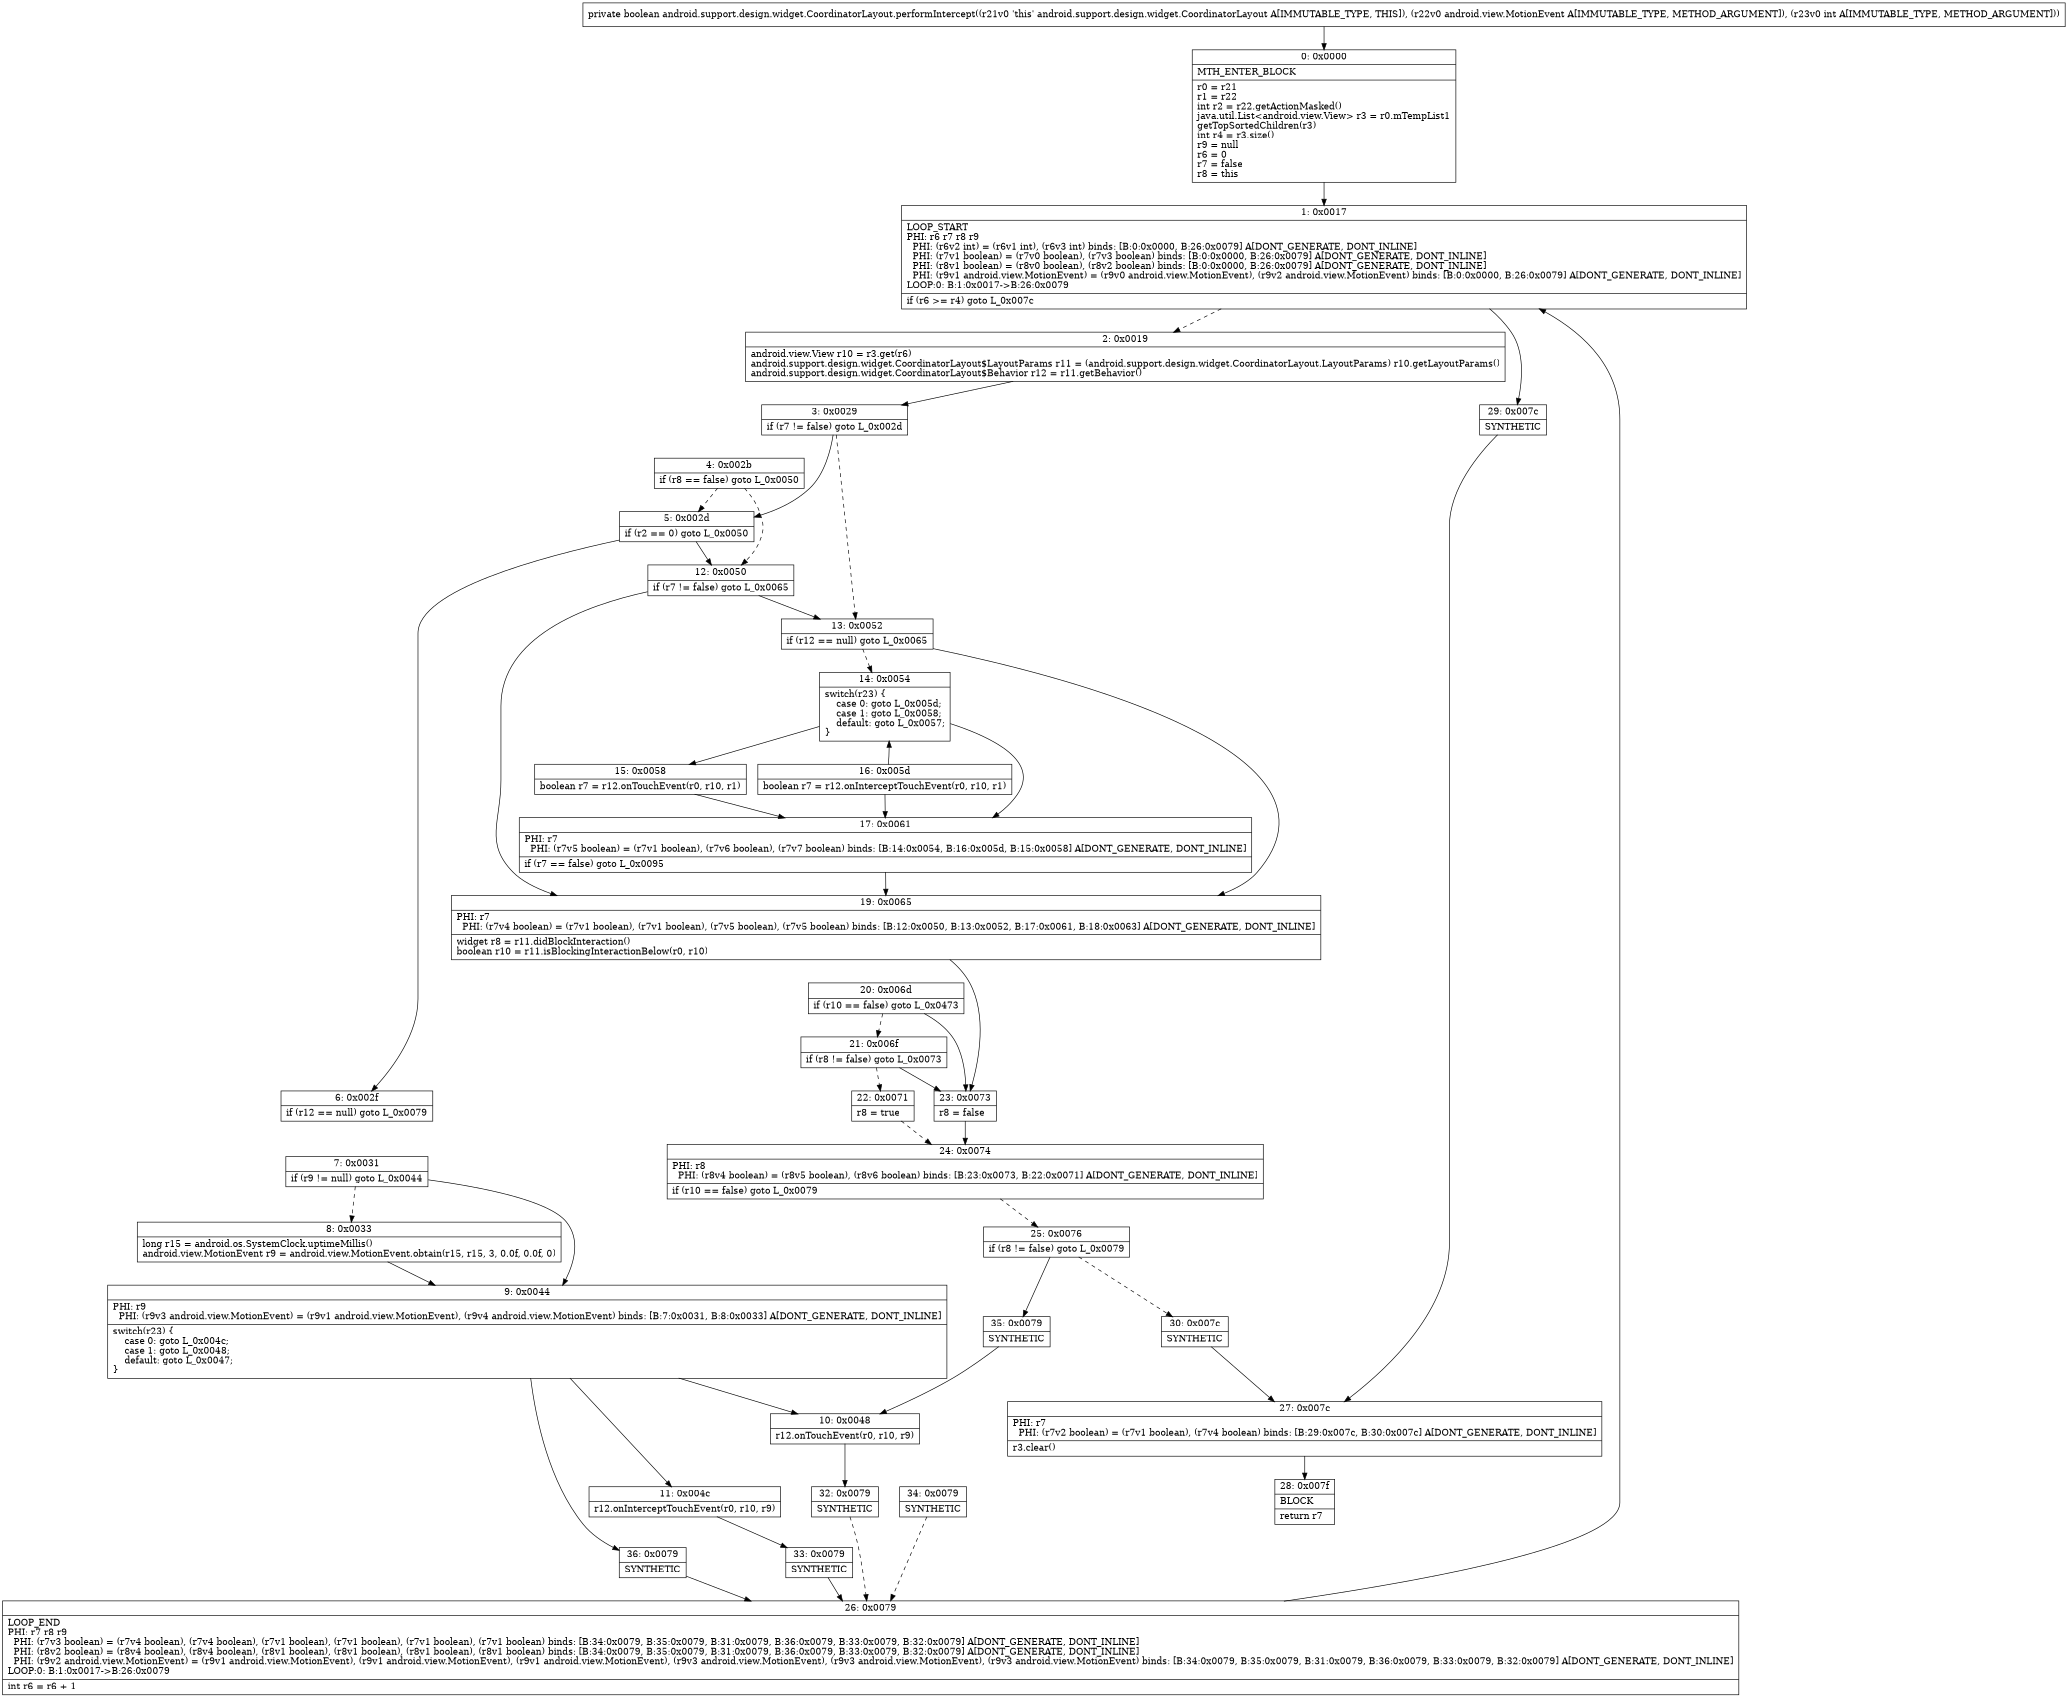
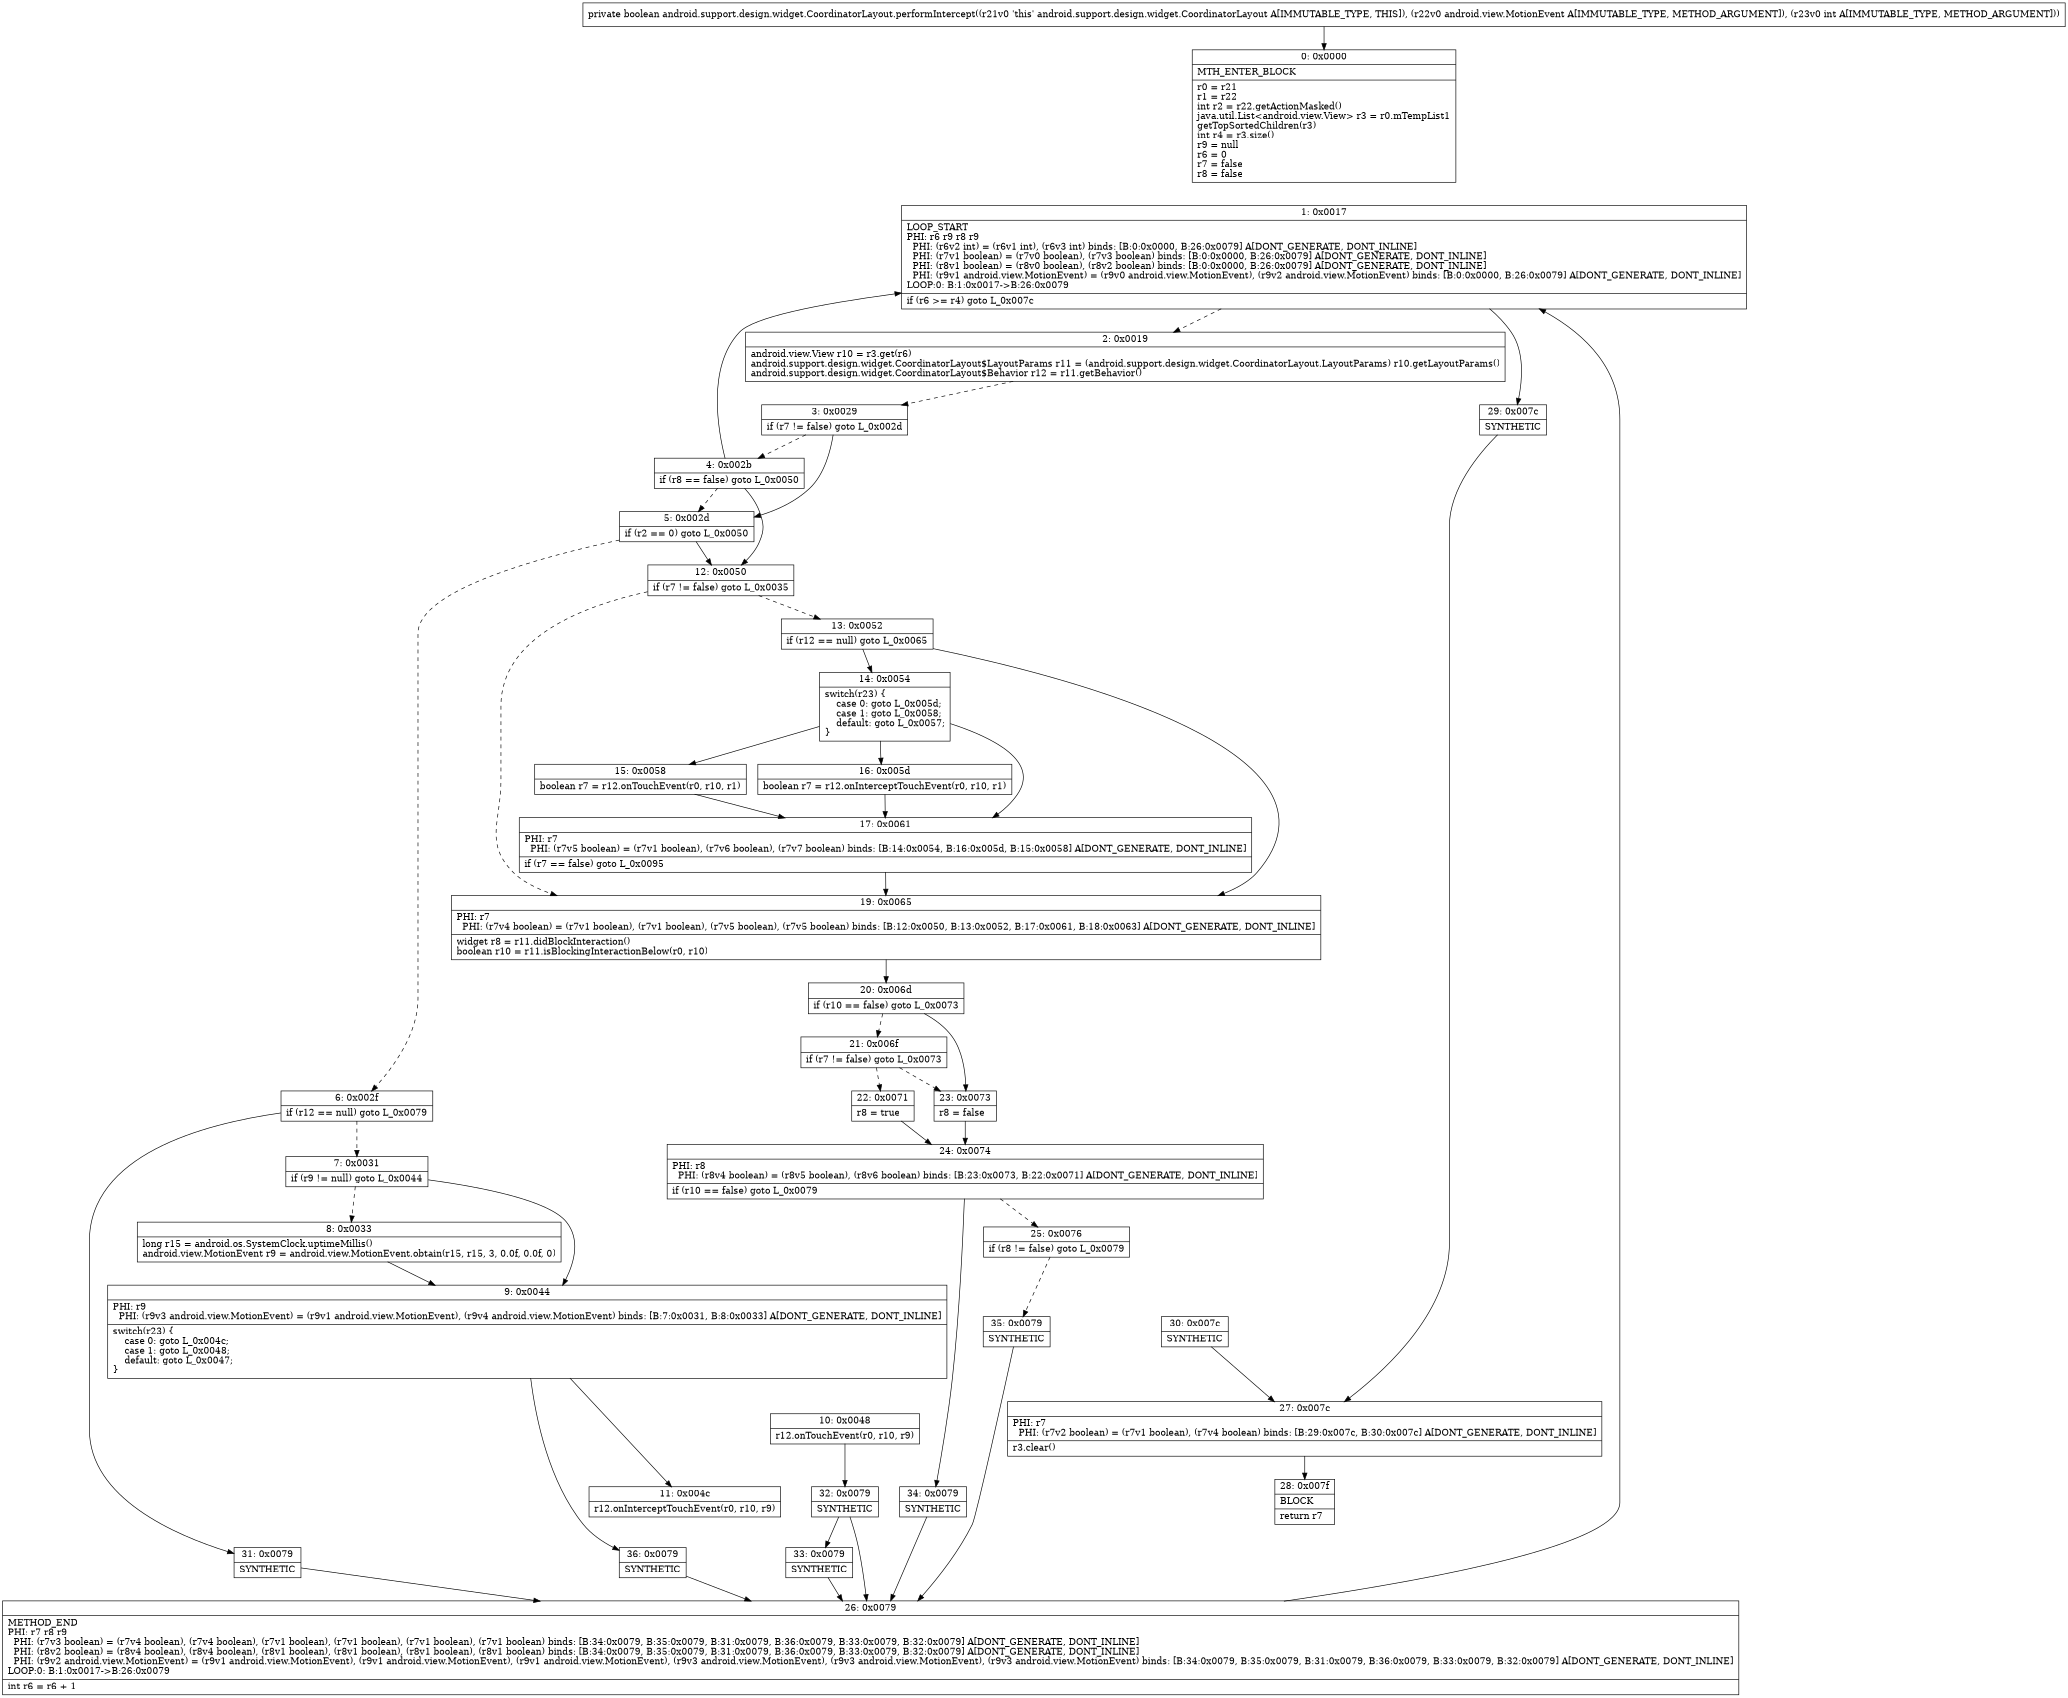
node "0: 0x0000": text "r8 = this" -> "r8 = false"
edge "0: 0x0000" -> "1: 0x0017": now "4: 0x002b" -> "1: 0x0017"
node "1: 0x0017": text "PHI: r6 r7 r8 r9" -> "PHI: r6 r9 r8 r9"
edge "2: 0x0019" -> "3: 0x0029": style solid -> dashed
edge "4: 0x002b" -> "12: 0x0050": style dashed -> solid
edge "3: 0x0029" -> "13: 0x0052": now "3: 0x0029" -> "4: 0x002b"
node "12: 0x0050": text "if (r7 != false) goto L_0x0065" -> "if (r7 != false) goto L_0x0035"
edge "12: 0x0050" -> "13: 0x0052": style solid -> dashed
edge "13: 0x0052" -> "14: 0x0054": style dashed -> solid
edge "12: 0x0050" -> "19: 0x0065": style solid -> dashed
edge "5: 0x002d" -> "6: 0x002f": style solid -> dashed
edge "16: 0x005d" -> "14: 0x0054": reversed
node "20: 0x006d": text "if (r10 == false) goto L_0x0473" -> "if (r10 == false) goto L_0x0073"
edge "19: 0x0065" -> "23: 0x0073": now "19: 0x0065" -> "20: 0x006d"
node "21: 0x006f": text "if (r8 != false) goto L_0x0073" -> "if (r7 != false) goto L_0x0073"
edge "21: 0x006f" -> "23: 0x0073": style solid -> dashed
edge "22: 0x0071" -> "24: 0x0074": style dashed -> solid
edge "6: 0x002f" -> "7: 0x0031": added
edge "25: 0x0076" -> "35: 0x0079": style solid -> dashed
edge "25: 0x0076" -> "30: 0x007c": removed
edge "24: 0x0074" -> "34: 0x0079": added
edge "35: 0x0079" -> "10: 0x0048": now "35: 0x0079" -> "26: 0x0079"
edge "9: 0x0044" -> "10: 0x0048": removed
edge "11: 0x004c" -> "33: 0x0079": now "32: 0x0079" -> "33: 0x0079"
edge "32: 0x0079" -> "26: 0x0079": style dashed -> solid
edge "34: 0x0079" -> "26: 0x0079": style dashed -> solid
node "31: 0x0079": added
node "26: 0x0079": text "LOOP_END" -> "METHOD_END"
